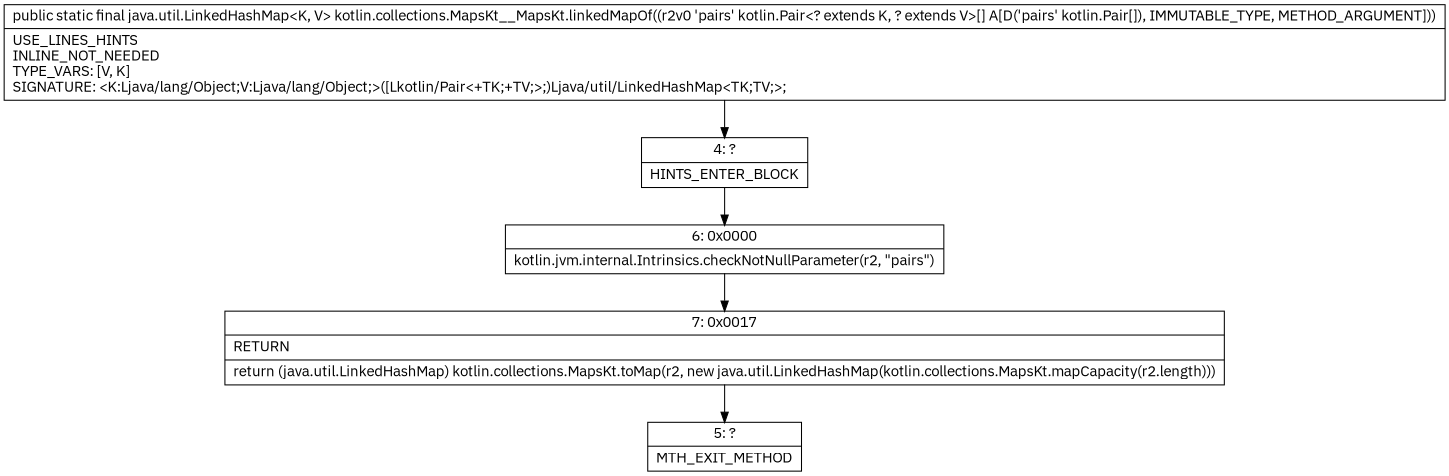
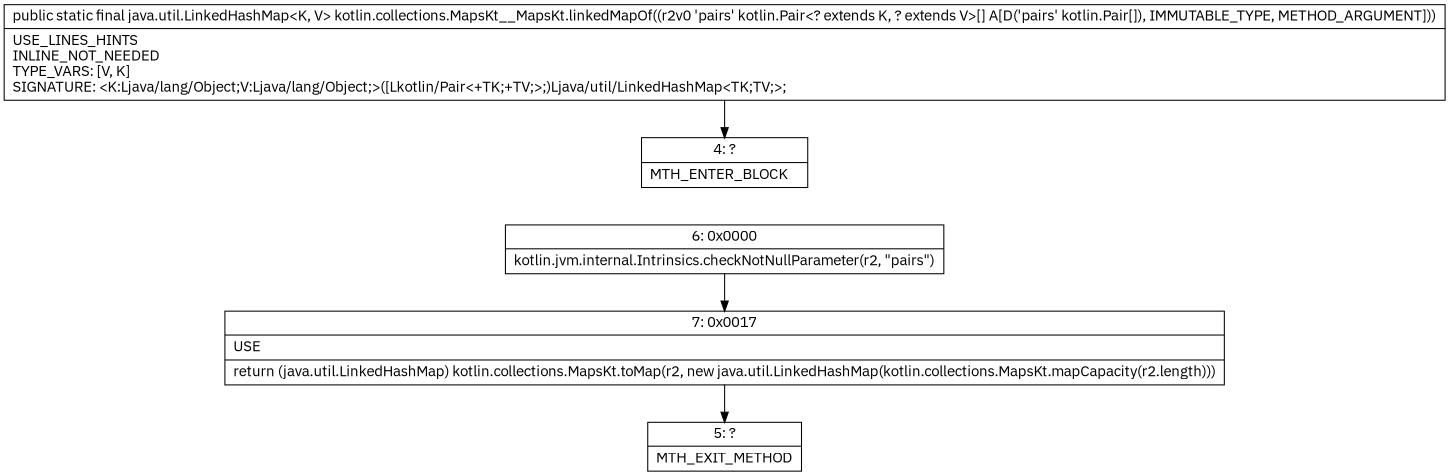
node "4: ?": text "HINTS_ENTER_BLOCK" -> "MTH_ENTER_BLOCK"
edge "4: ?" -> "6: 0x0000": removed
node "7: 0x0017": text "RETURN" -> "USE"
